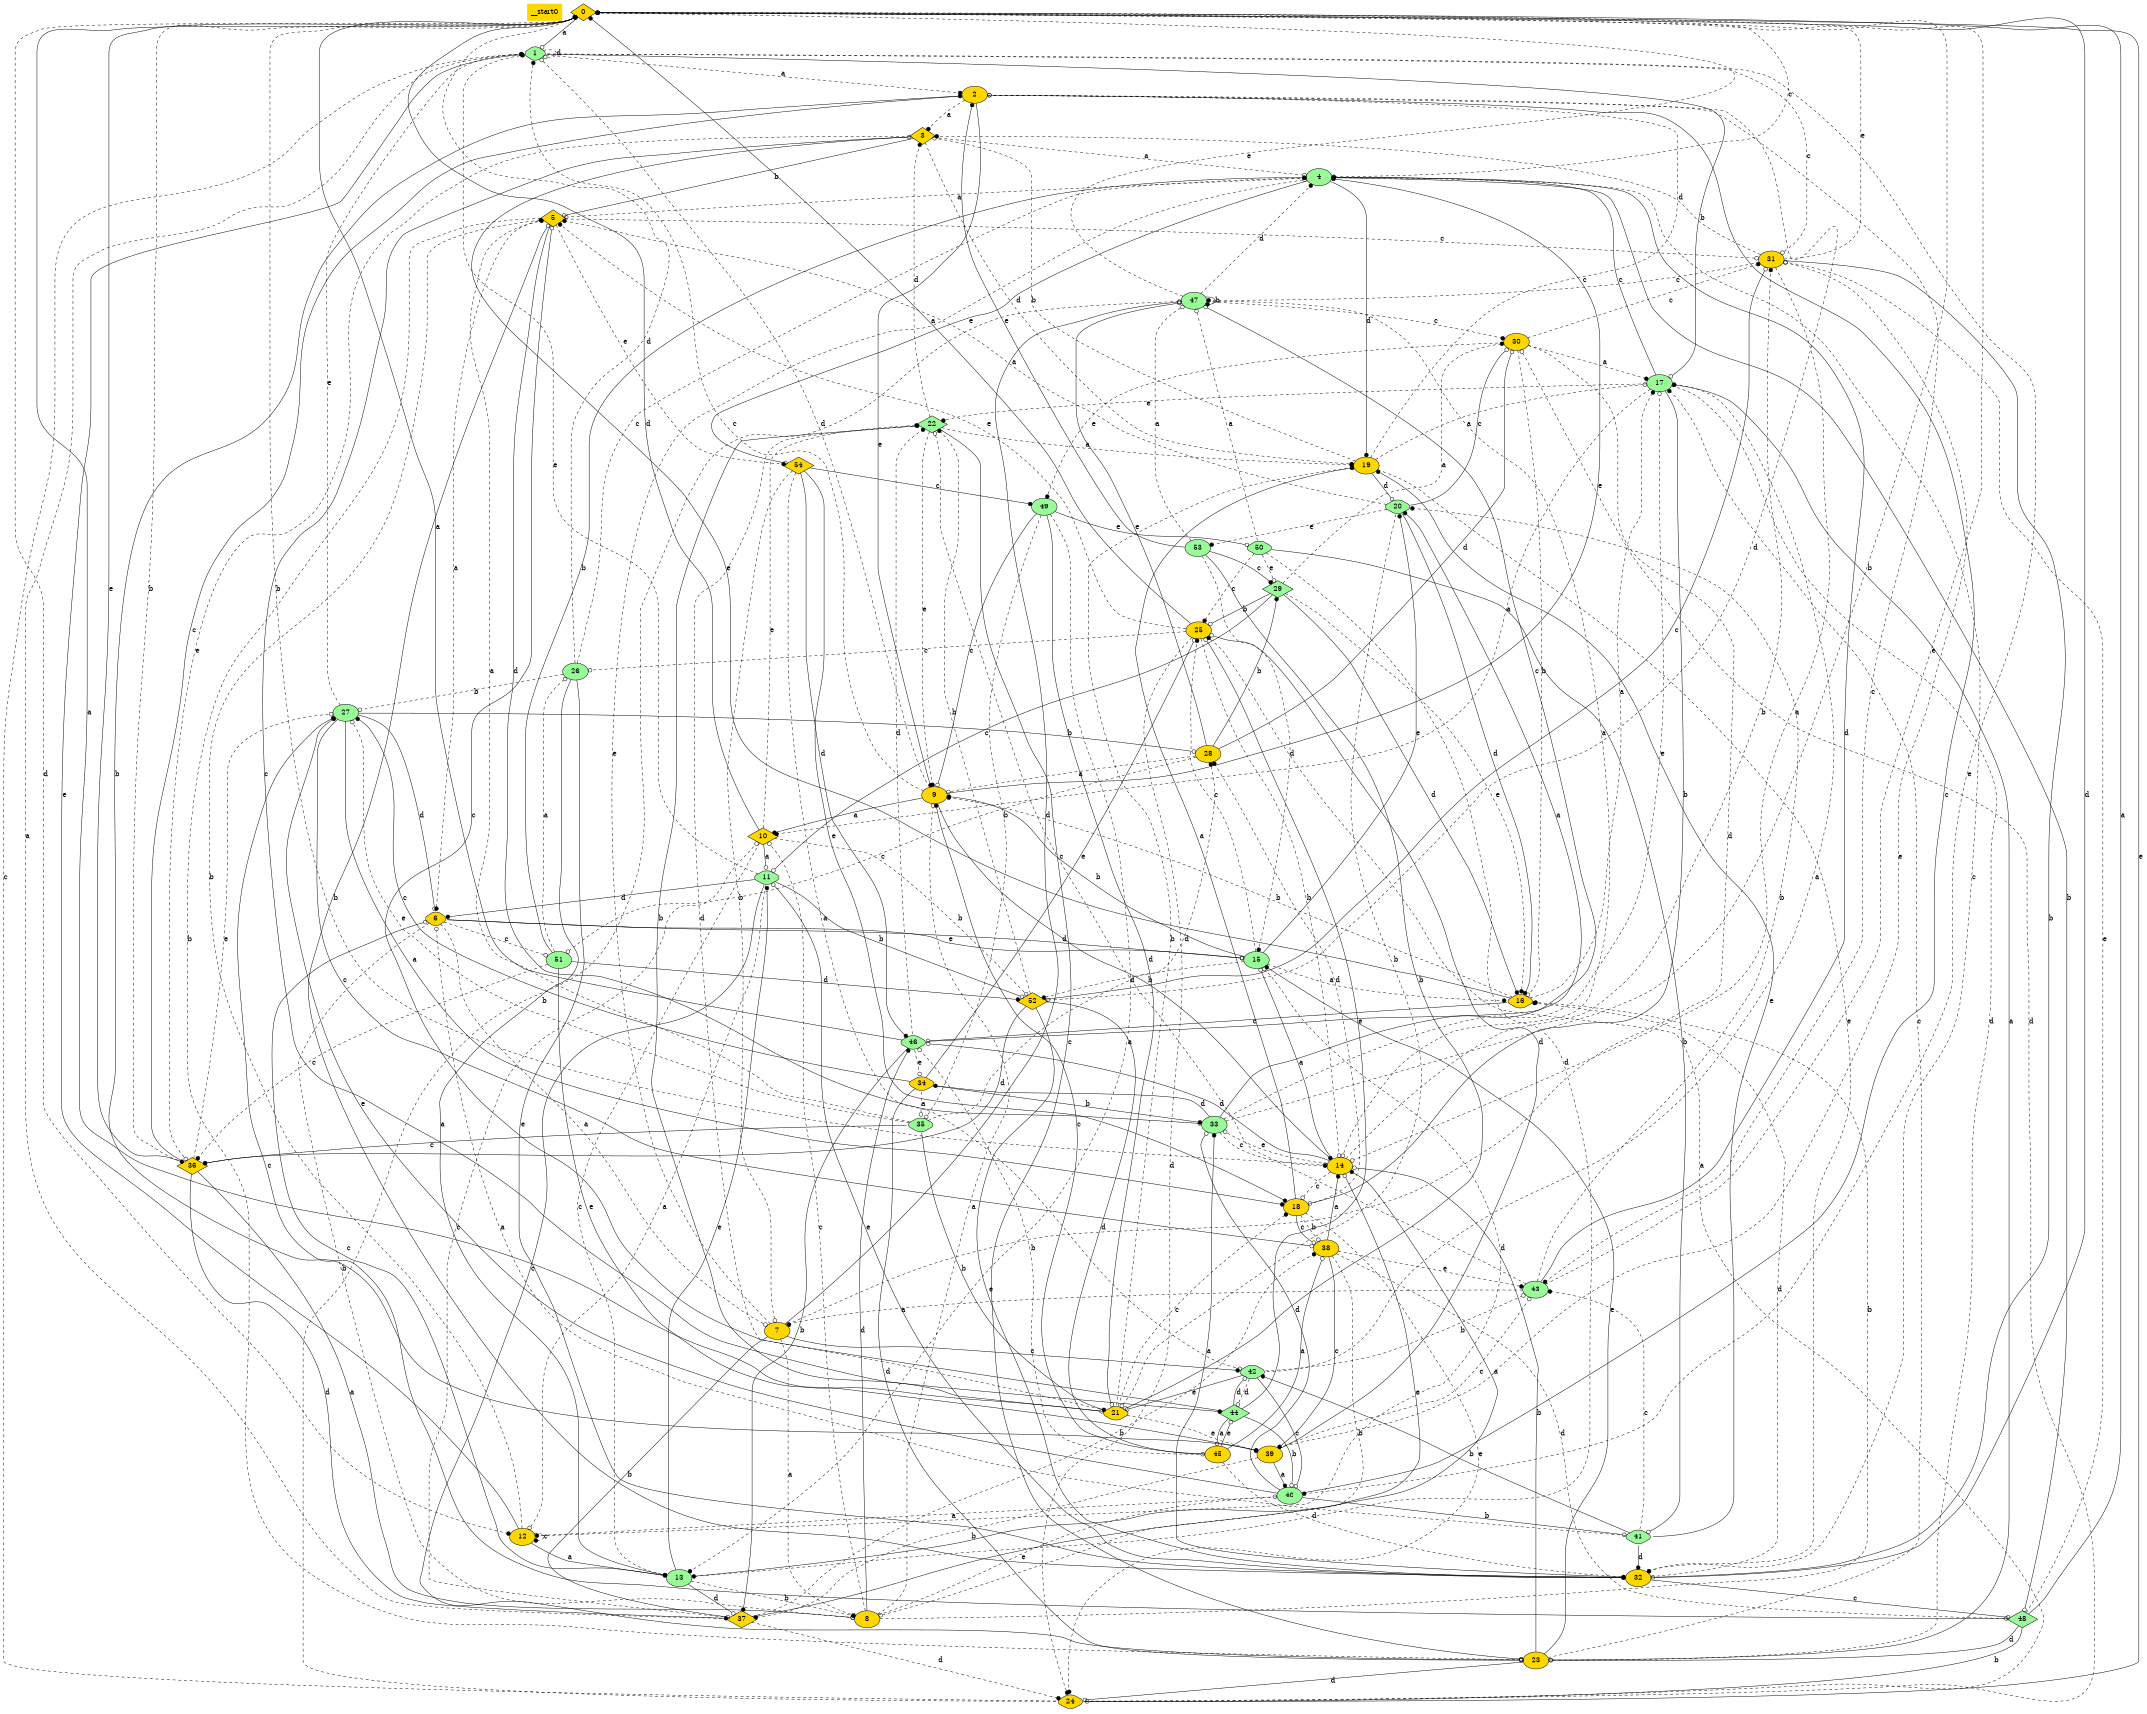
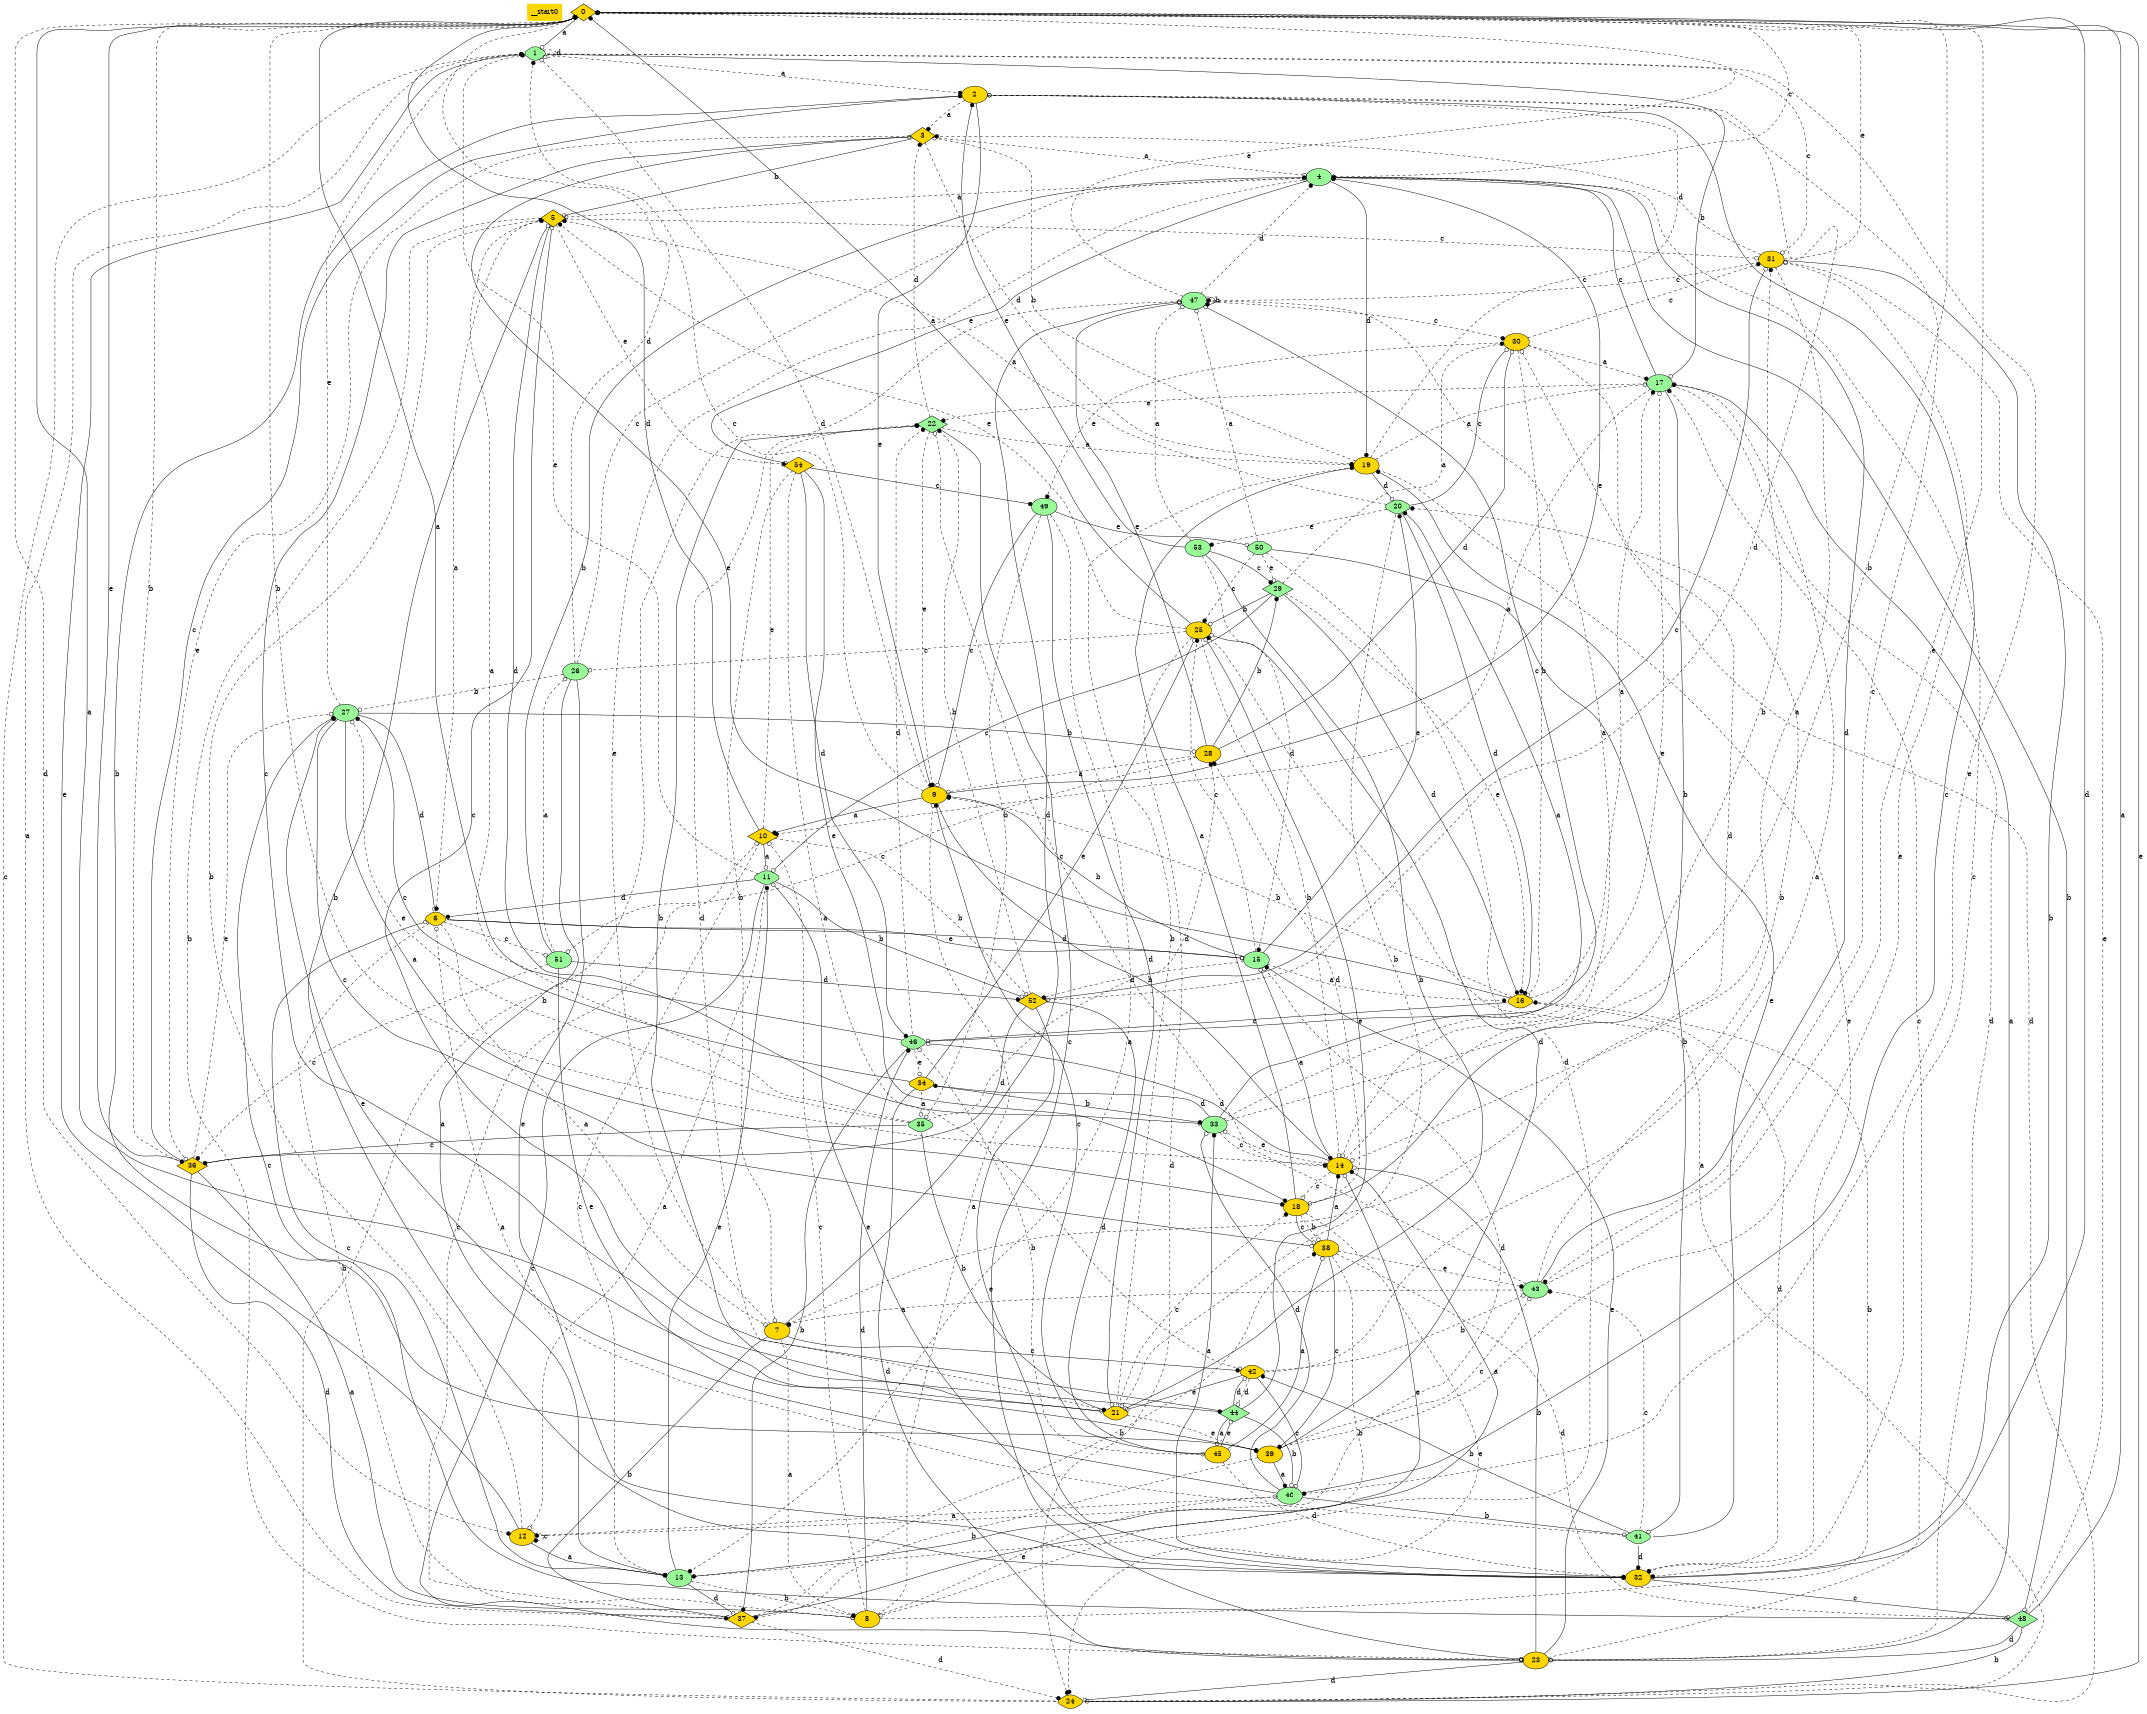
edge "32" -> "16": reversed
node "42": fillcolor palegreen -> gold
